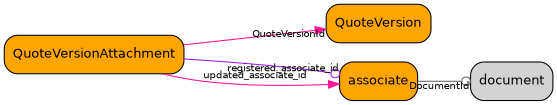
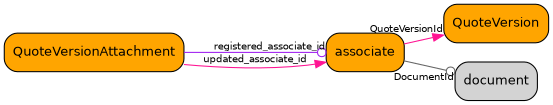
edge "QuoteVersionAttachment" -> "QuoteVersion": now "associate" -> "QuoteVersion"
